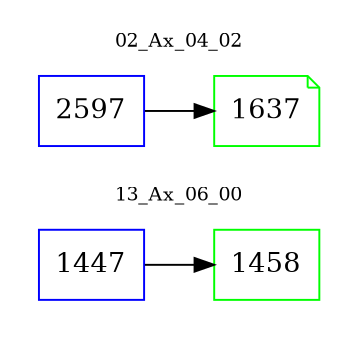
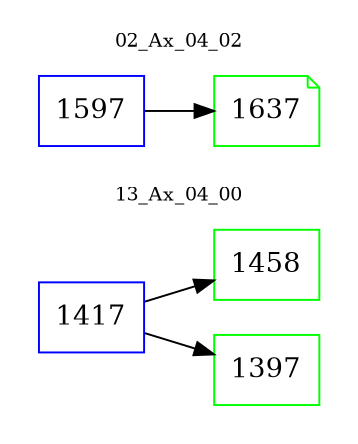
node "2597": label "2597" -> "1597"
cluster "13_Ax_06_00": label "13_Ax_06_00" -> "13_Ax_04_00"
node "1447": label "1447" -> "1417"
node "1397": added
